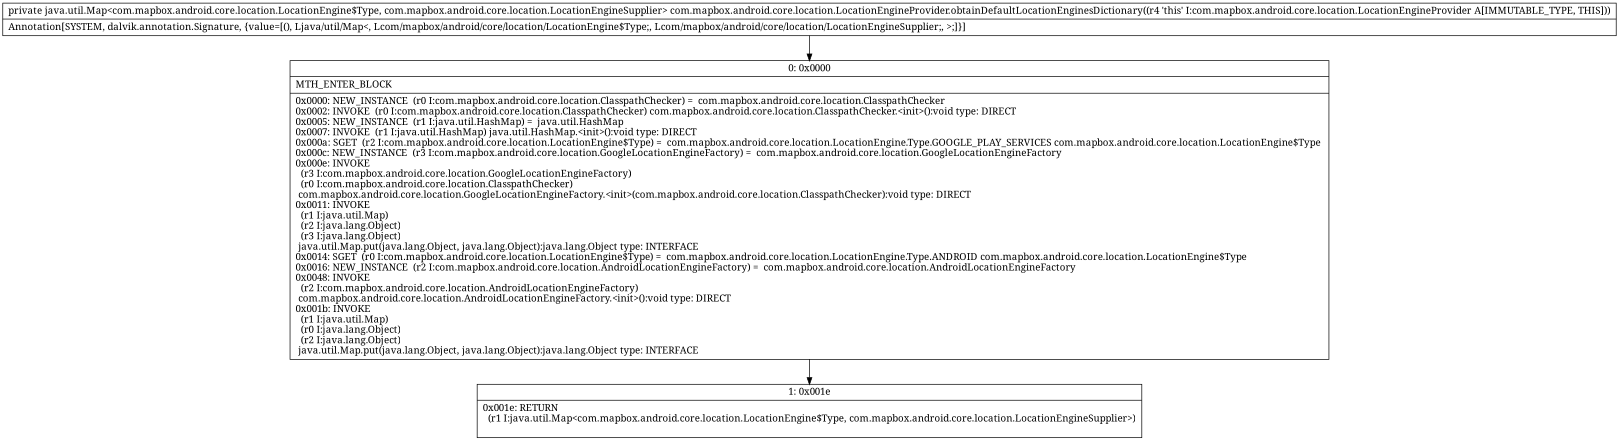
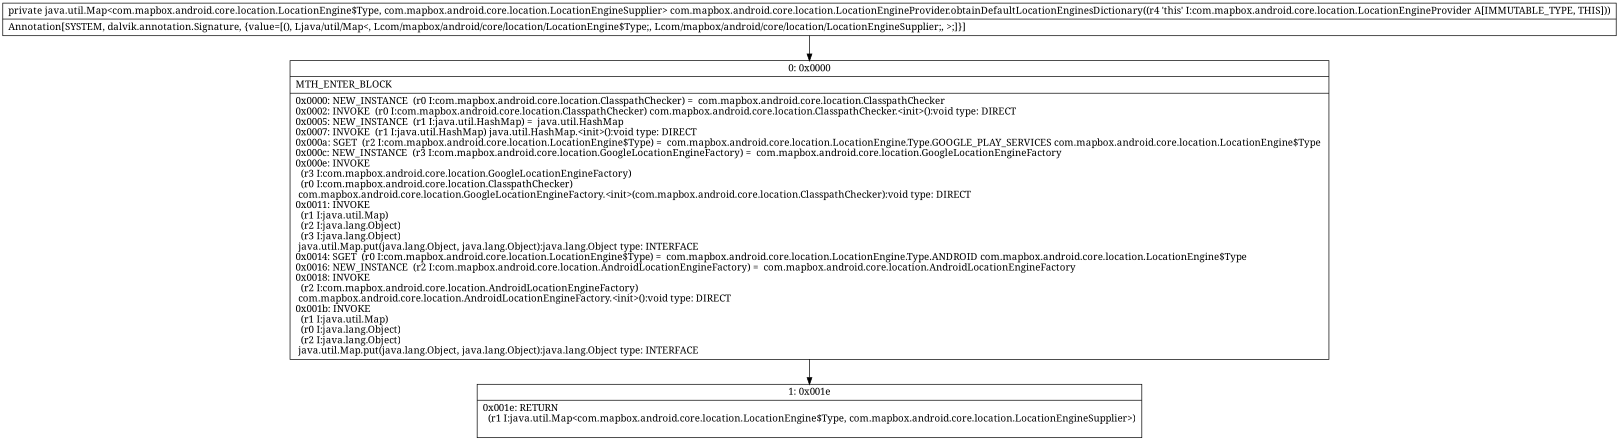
node "0: 0x0000": text "0x0048: INVOKE" -> "0x0018: INVOKE"
